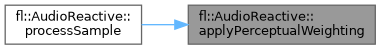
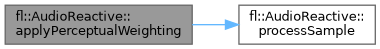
edge "fl::AudioReactive:: processSample" -> "fl::AudioReactive:: applyPerceptualWeighting": reversed
